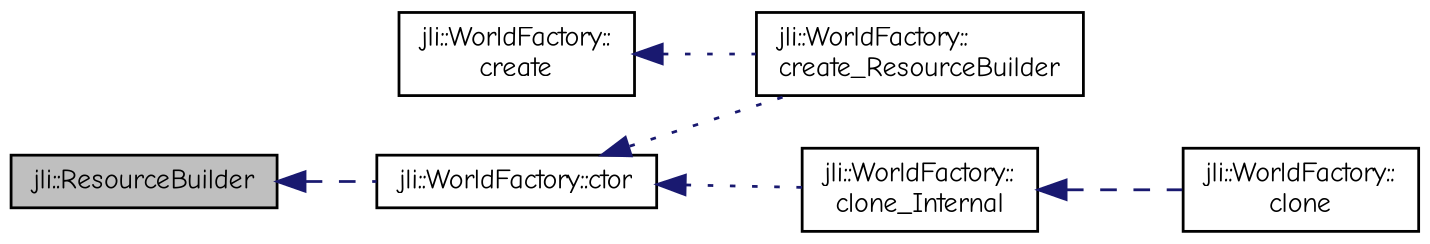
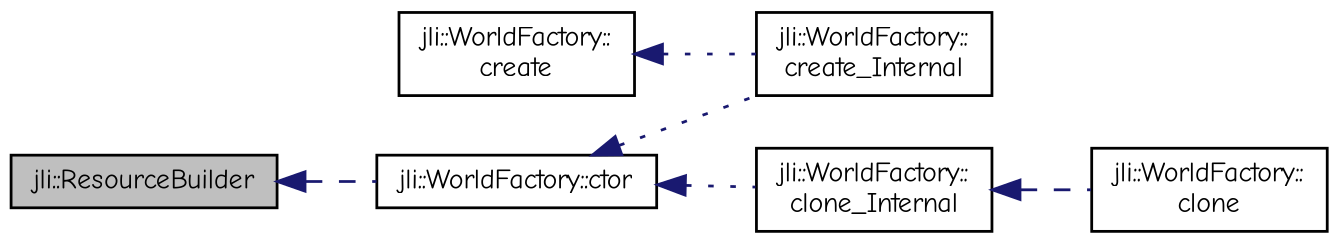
node "jli::WorldFactory:: create_ResourceBuilder": label "jli::WorldFactory:: create_ResourceBuilder" -> "jli::WorldFactory:: create_Internal"
